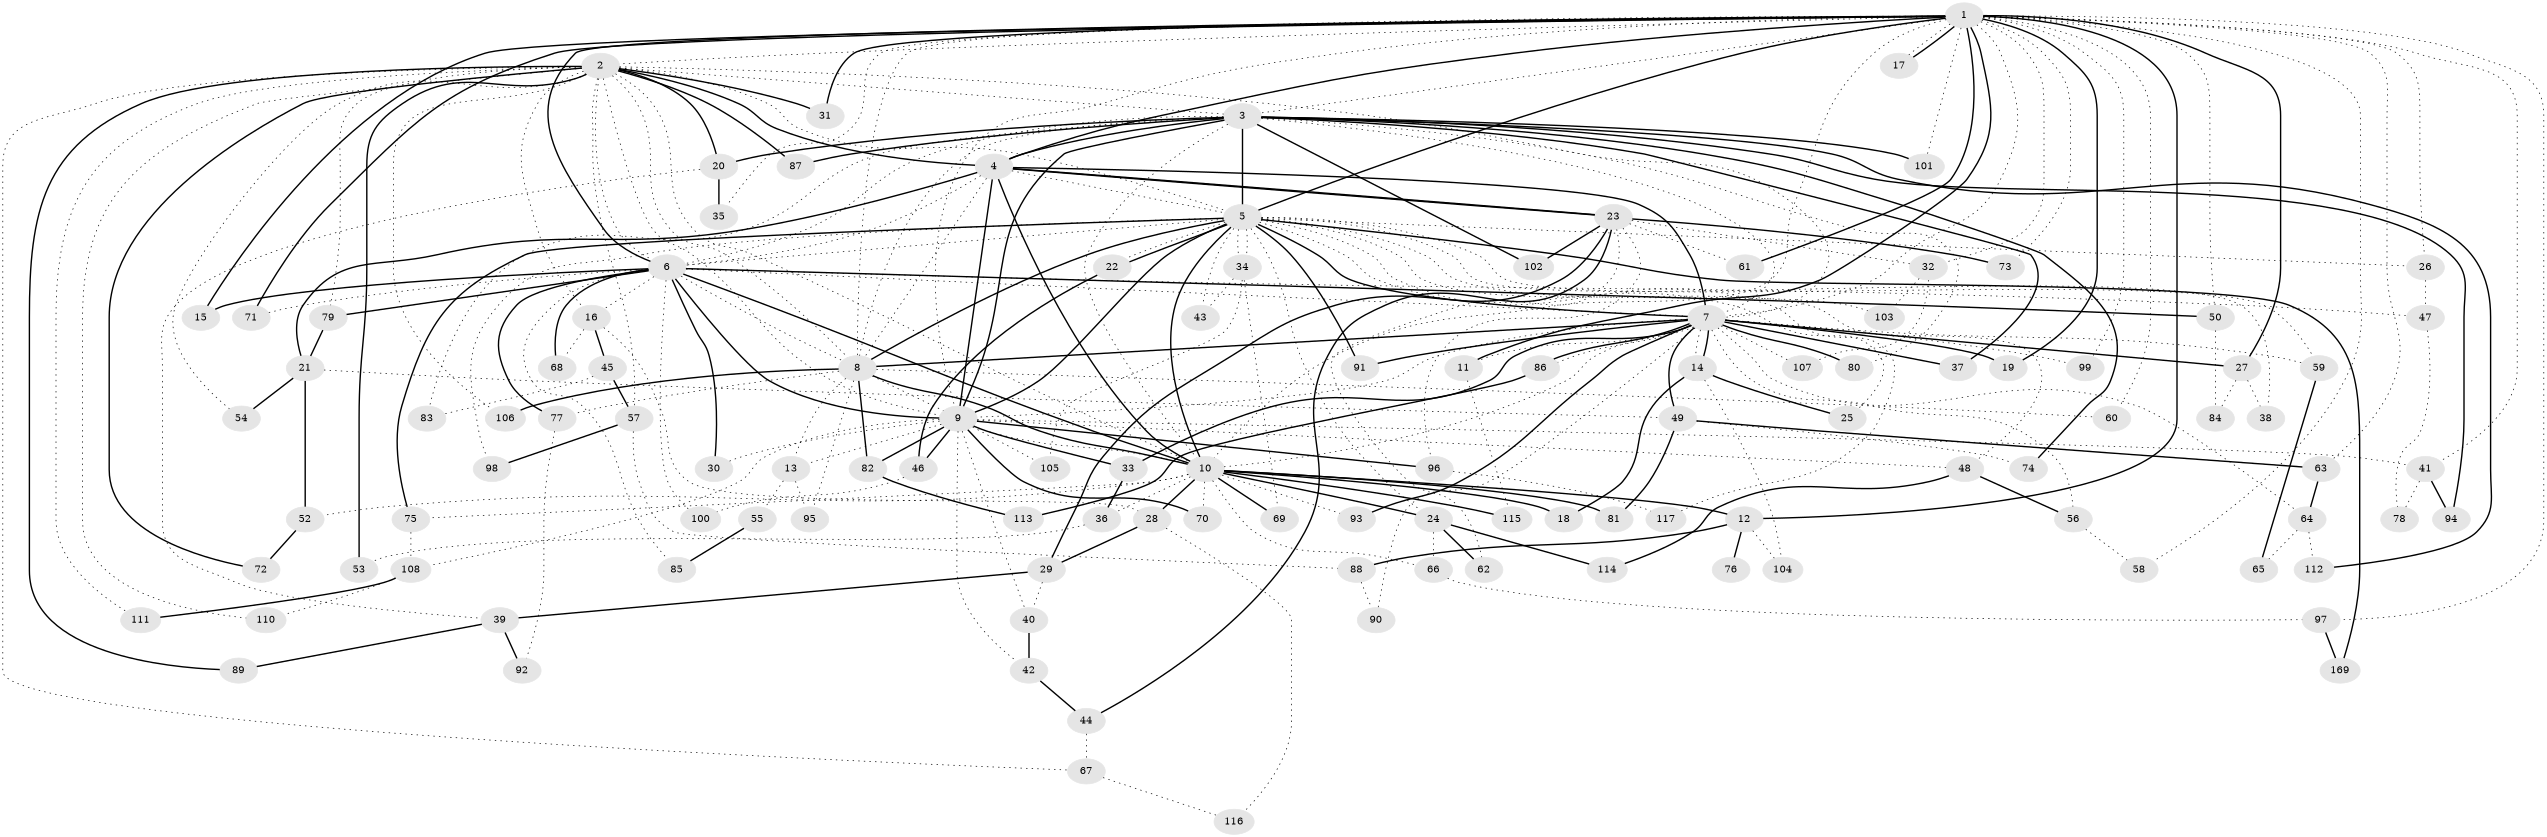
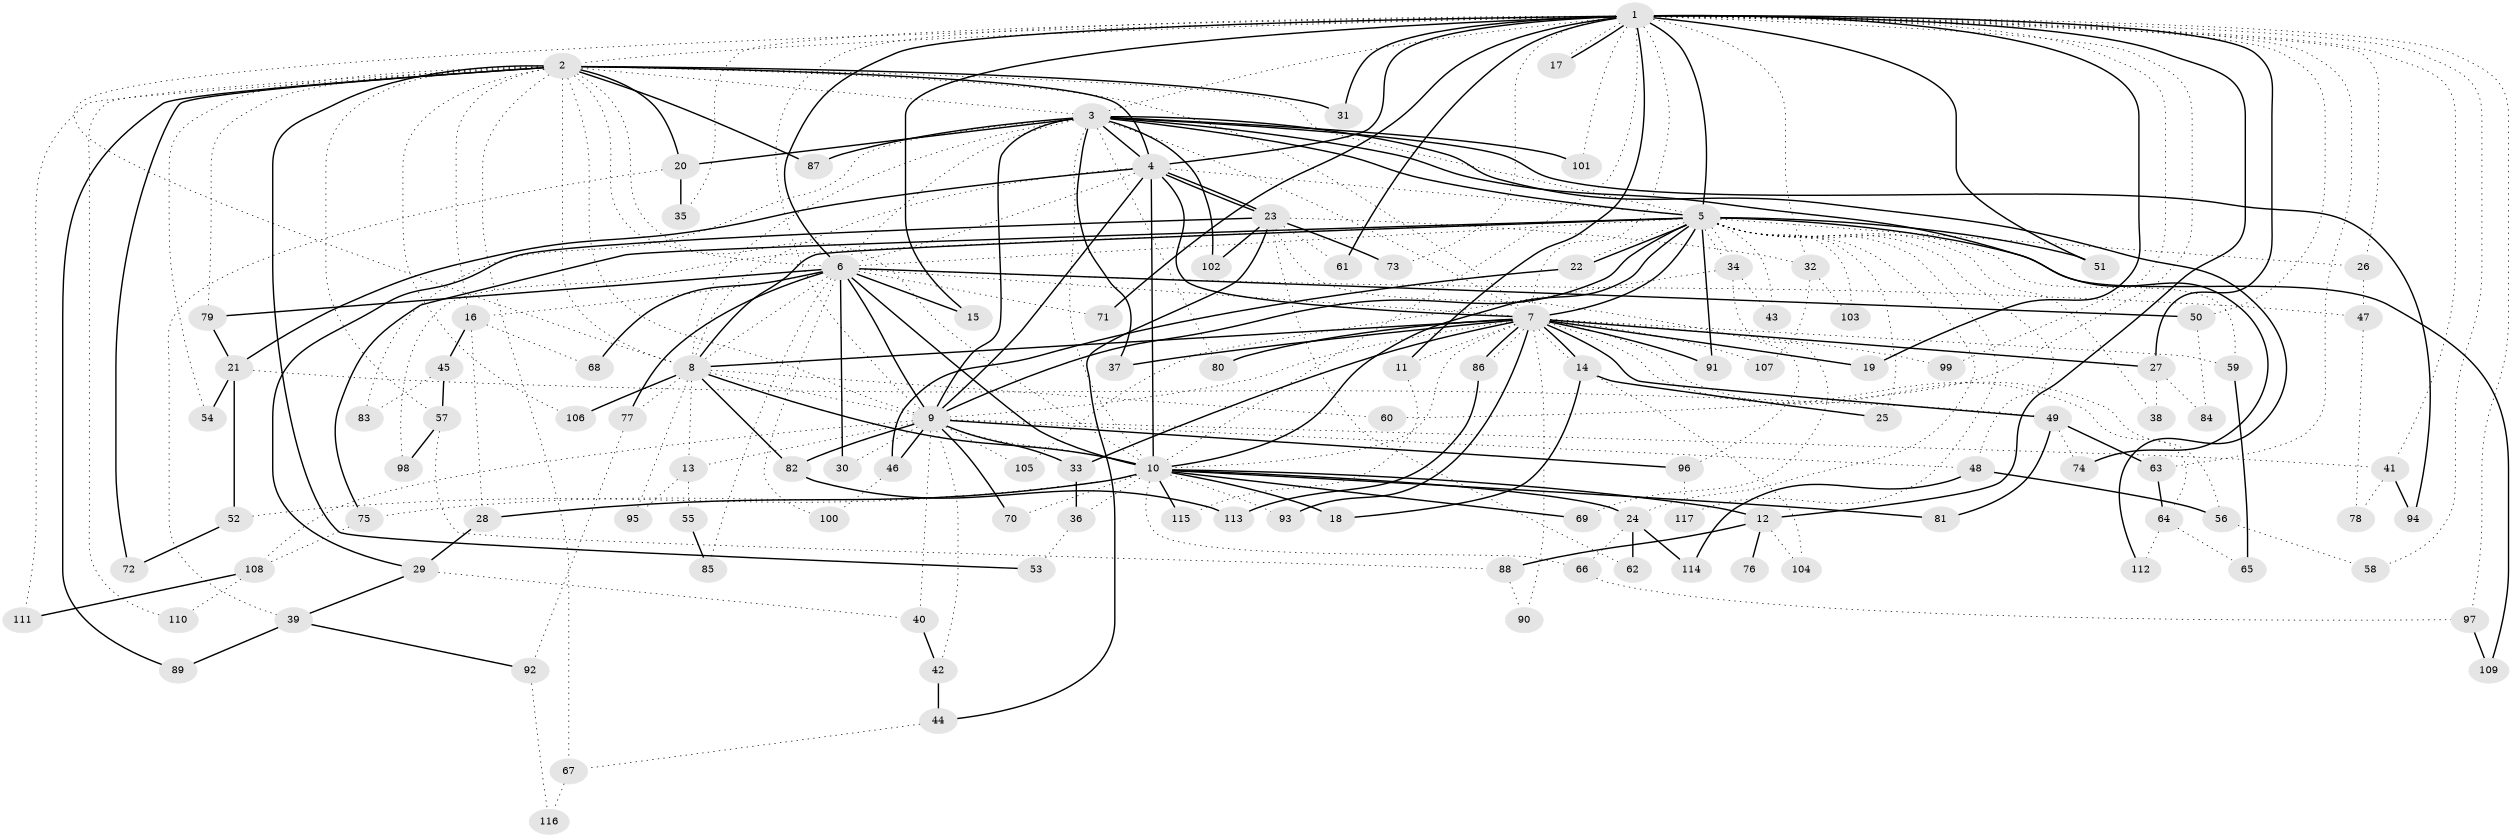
node "51": added
edge "28" -- "116": now "92" -- "116"
node "169": label "169" -> "109"
